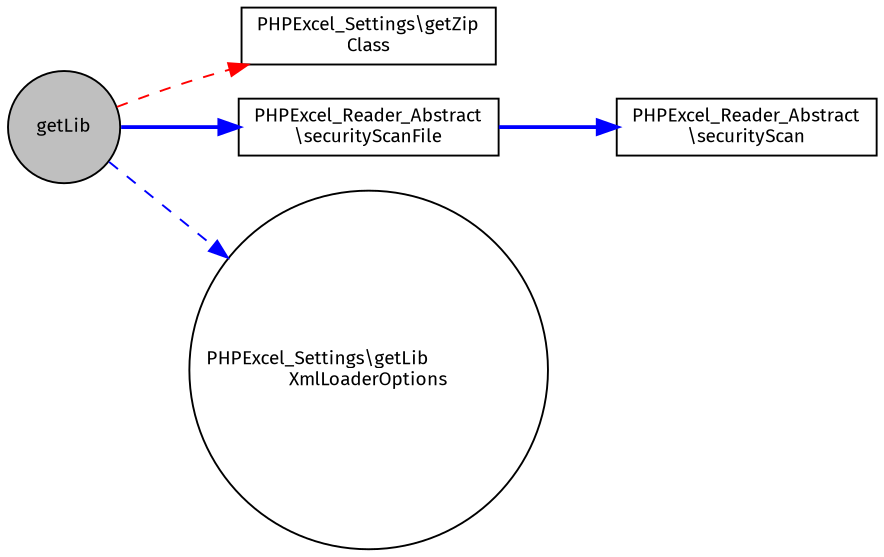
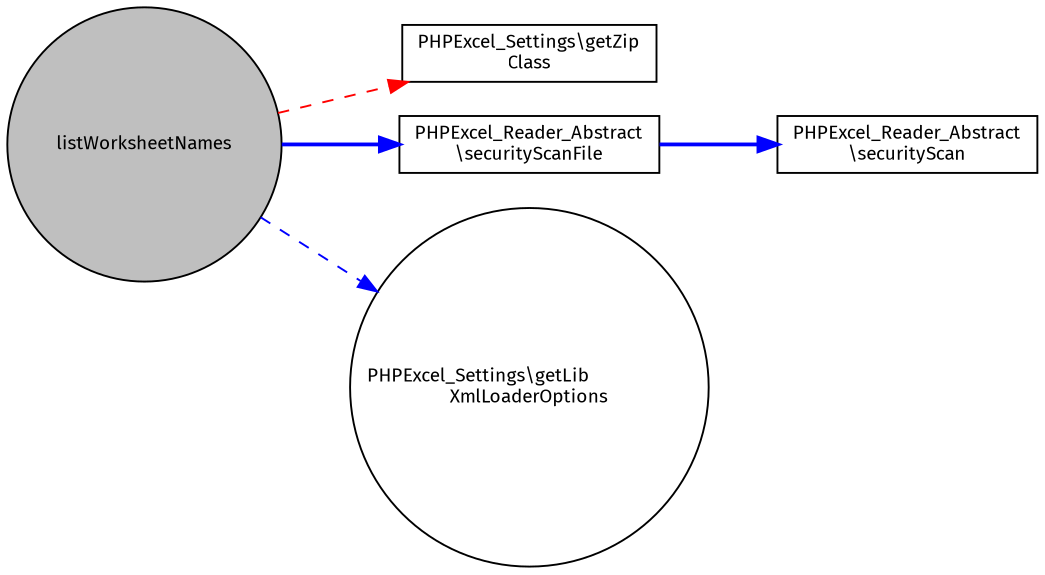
node "getLib": label "getLib" -> "listWorksheetNames"
